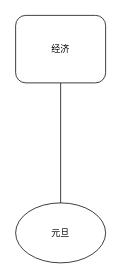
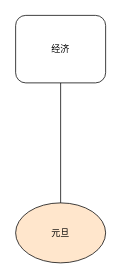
node "元旦": fillcolor #ffffff -> #ffe6cc
